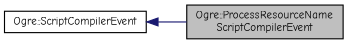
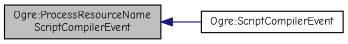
edge "Ogre::ProcessResourceName ScriptCompilerEvent" -> "Ogre::ScriptCompilerEvent": reversed
